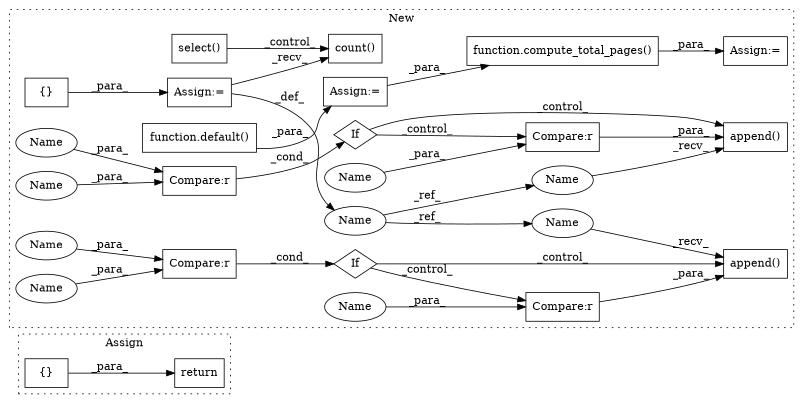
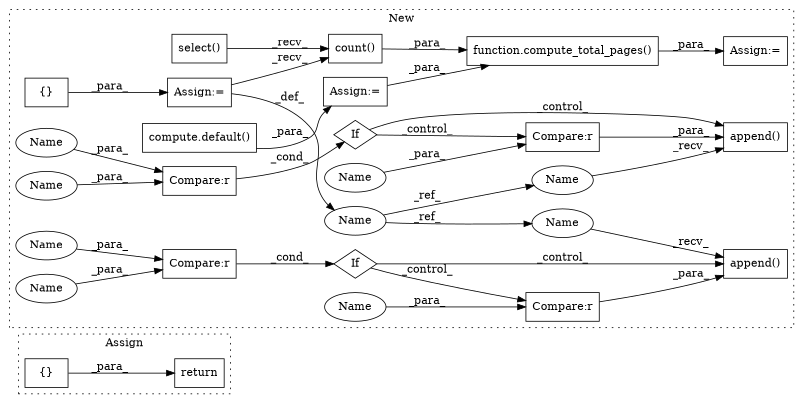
edge "select()" -> "count()": label "_control_" -> "_recv_"
edge "count()" -> "function.compute_total_pages()": added, label "_para_"
node "function.default()": label "function.default()" -> "compute.default()"
